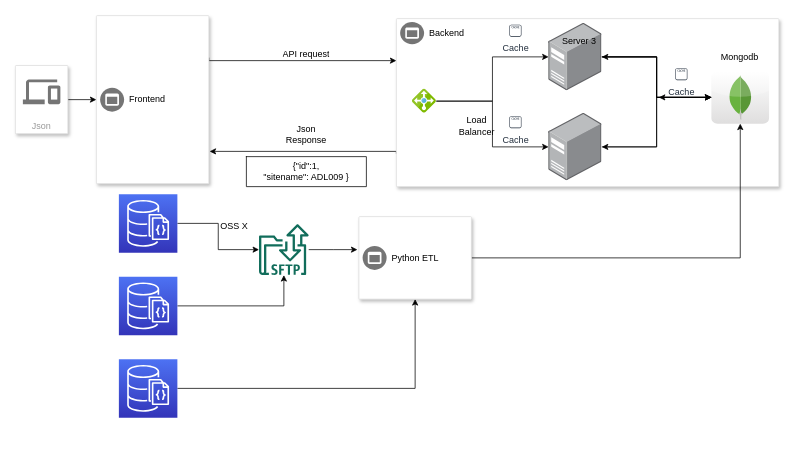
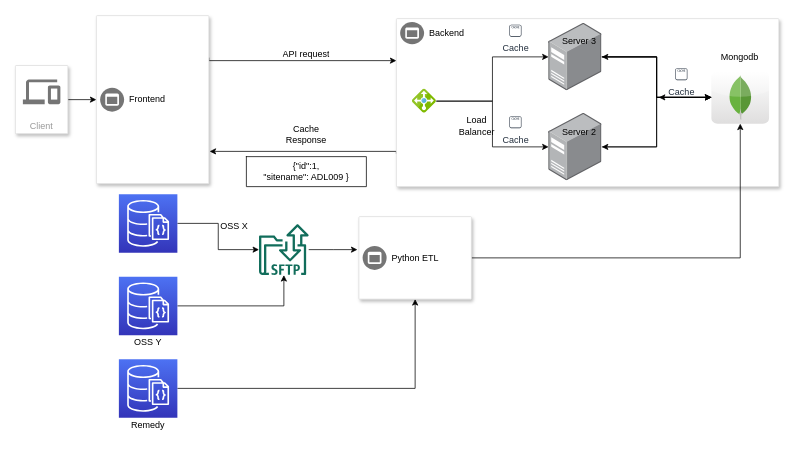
node "Json": label "Json" -> "Client"
node "Server 2": added
node "Json Response": label "Json Response" -> "Cache Response"
node "OSS Y": added
node "Remedy": added
